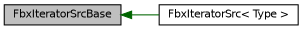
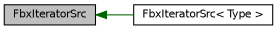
node "FbxIteratorSrcBase": label "FbxIteratorSrcBase" -> "FbxIteratorSrc"
